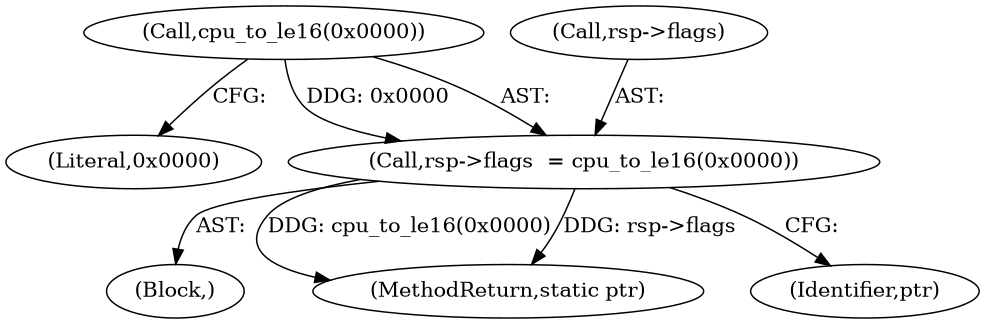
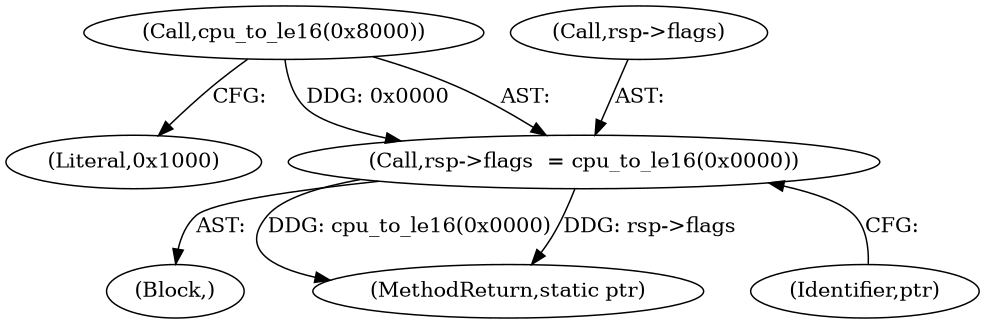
node "(Call,cpu_to_le16(0x0000))": label "(Call,cpu_to_le16(0x0000))" -> "(Call,cpu_to_le16(0x8000))"
node "(Literal,0x0000)": label "(Literal,0x0000)" -> "(Literal,0x1000)"
edge "(Call,rsp->flags  = cpu_to_le16(0x0000))" -> "(Identifier,ptr)": reversed
